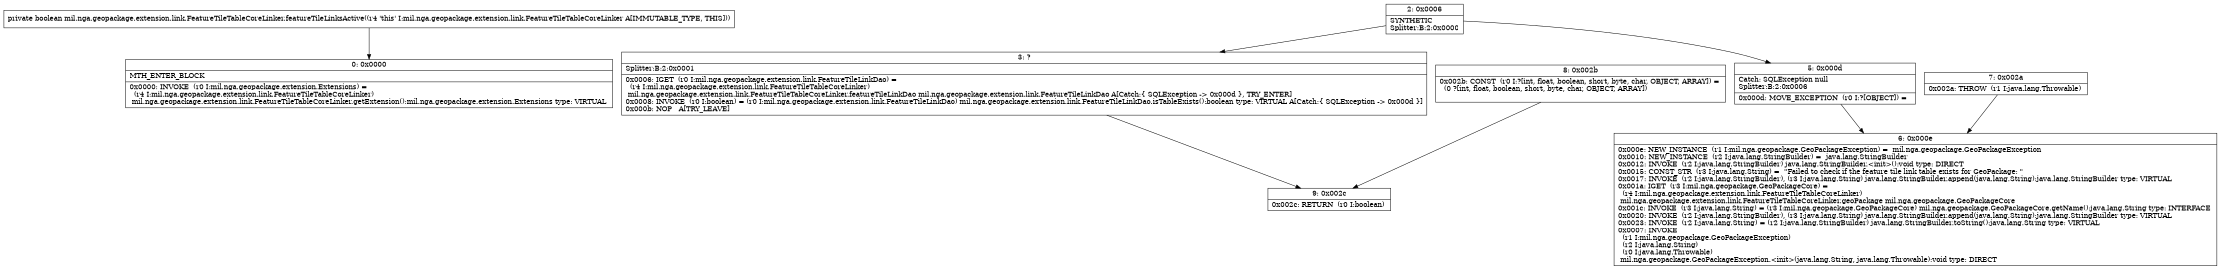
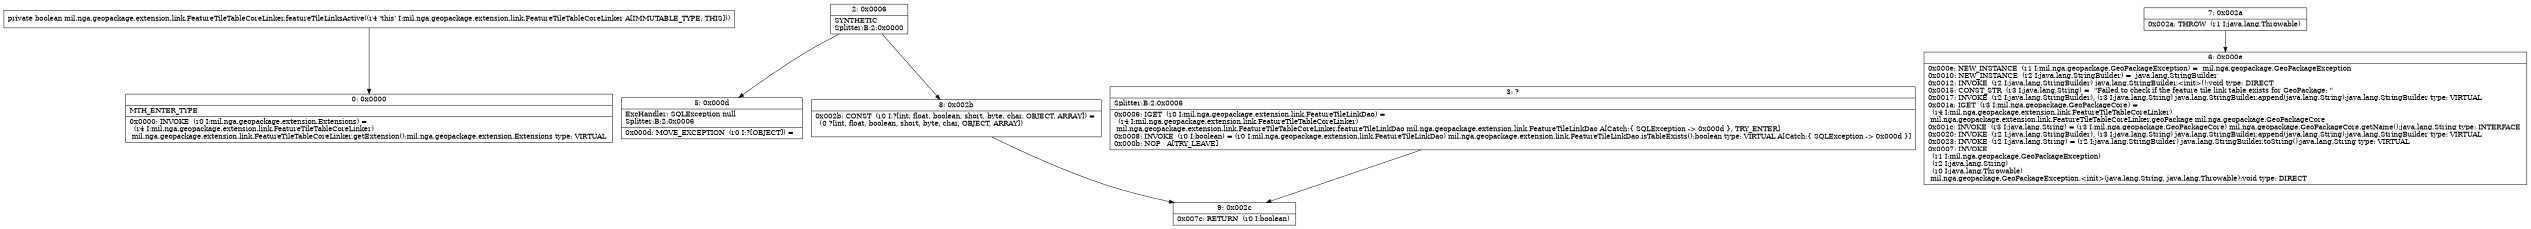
edge "2: 0x0006" -> "3: ?": now "2: 0x0006" -> "8: 0x002b"
node "3: ?": text "Splitter:B:2:0x0001" -> "Splitter:B:2:0x0006"
node "0: 0x0000": text "MTH_ENTER_BLOCK" -> "MTH_ENTER_TYPE"
node "5: 0x000d": text "Catch: SQLException null" -> "ExcHandler: SQLException null"
edge "5: 0x000d" -> "6: 0x000e": removed
node "9: 0x002c": text "0x002c: RETURN  (r0 I:boolean)" -> "0x007c: RETURN  (r0 I:boolean)"
